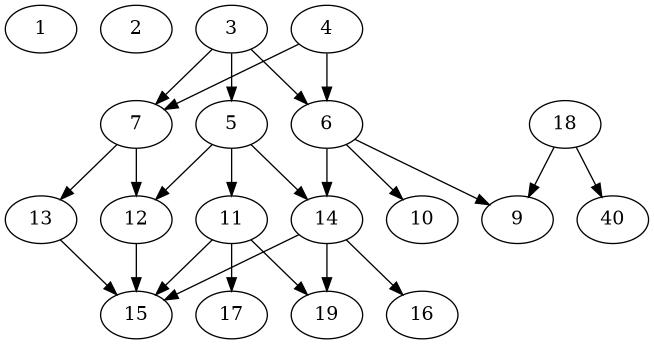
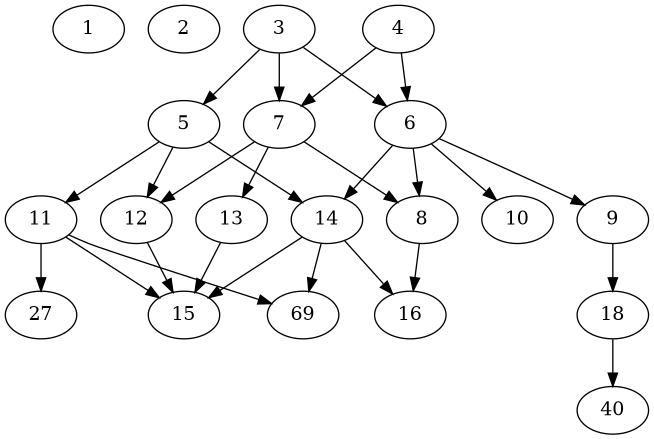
edge "18" -> "9": reversed
node "8": added
node "17": label "17" -> "27"
node "19": label "19" -> "69"
